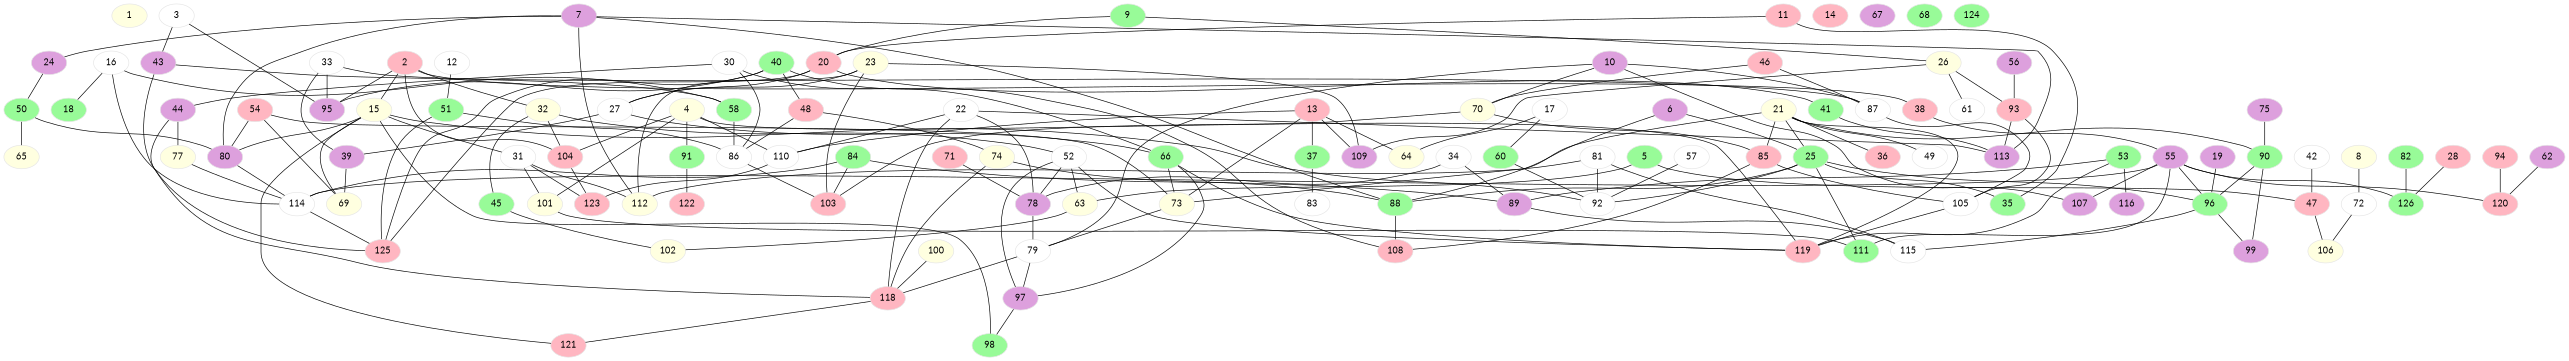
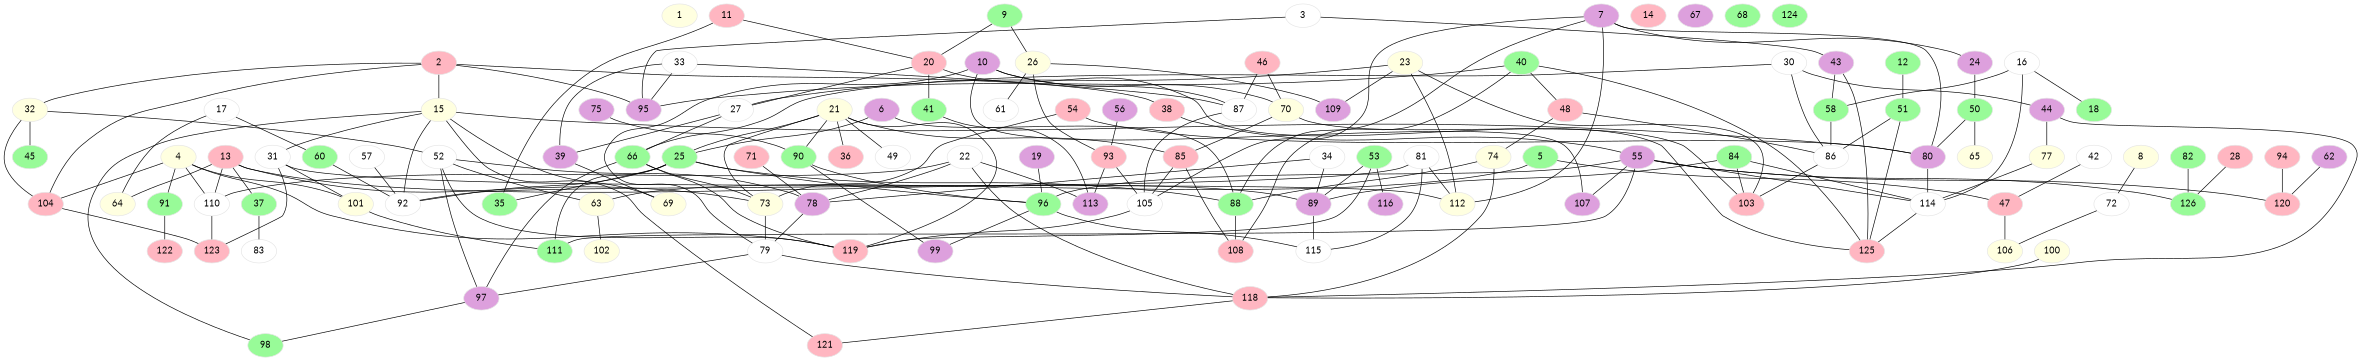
edge "7" -- "113": now "7" -- "105"
node "12": fillcolor white -> palegreen
edge "13" -- "109": now "13" -- "89"
edge "54" -- "69": removed
edge "45" -- "102": removed
